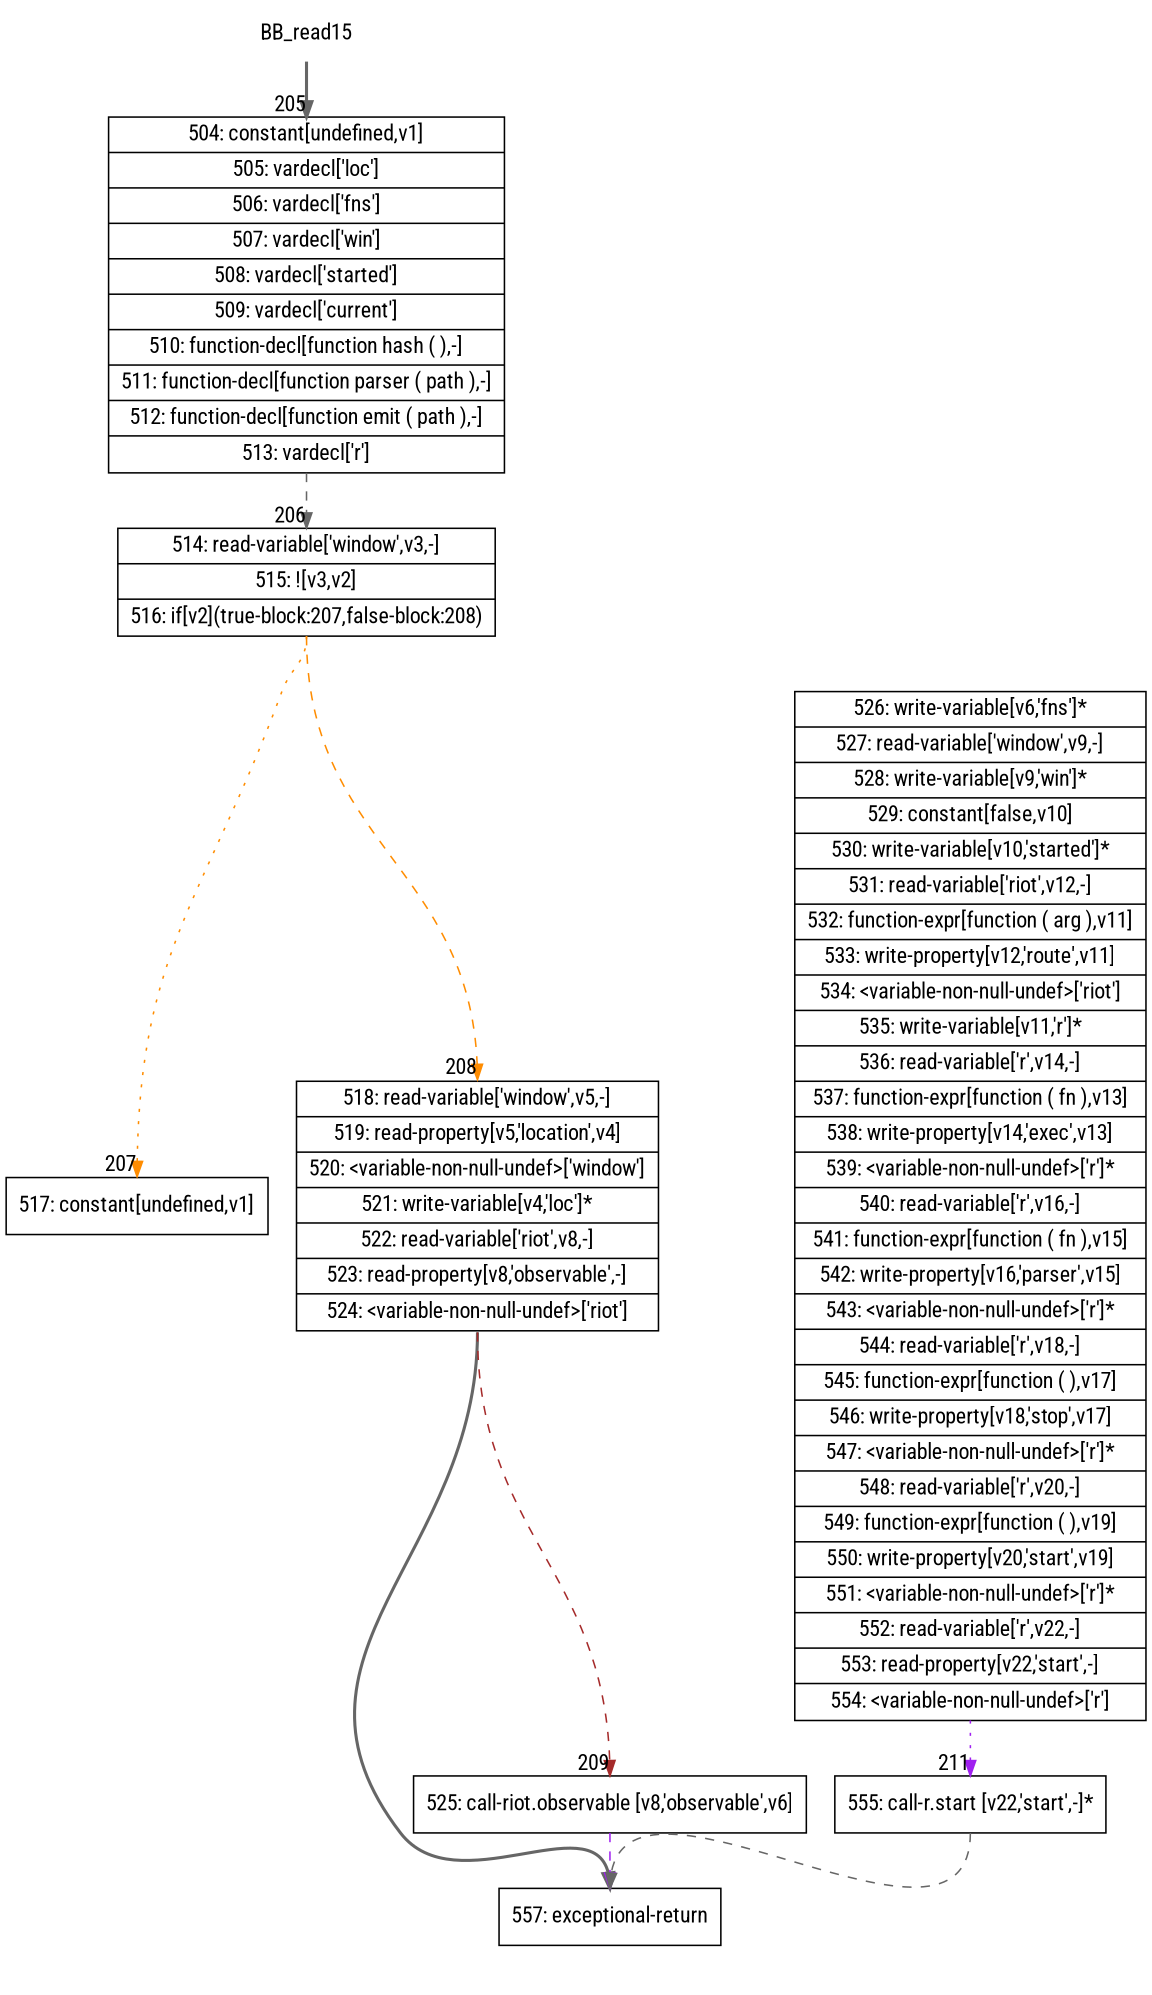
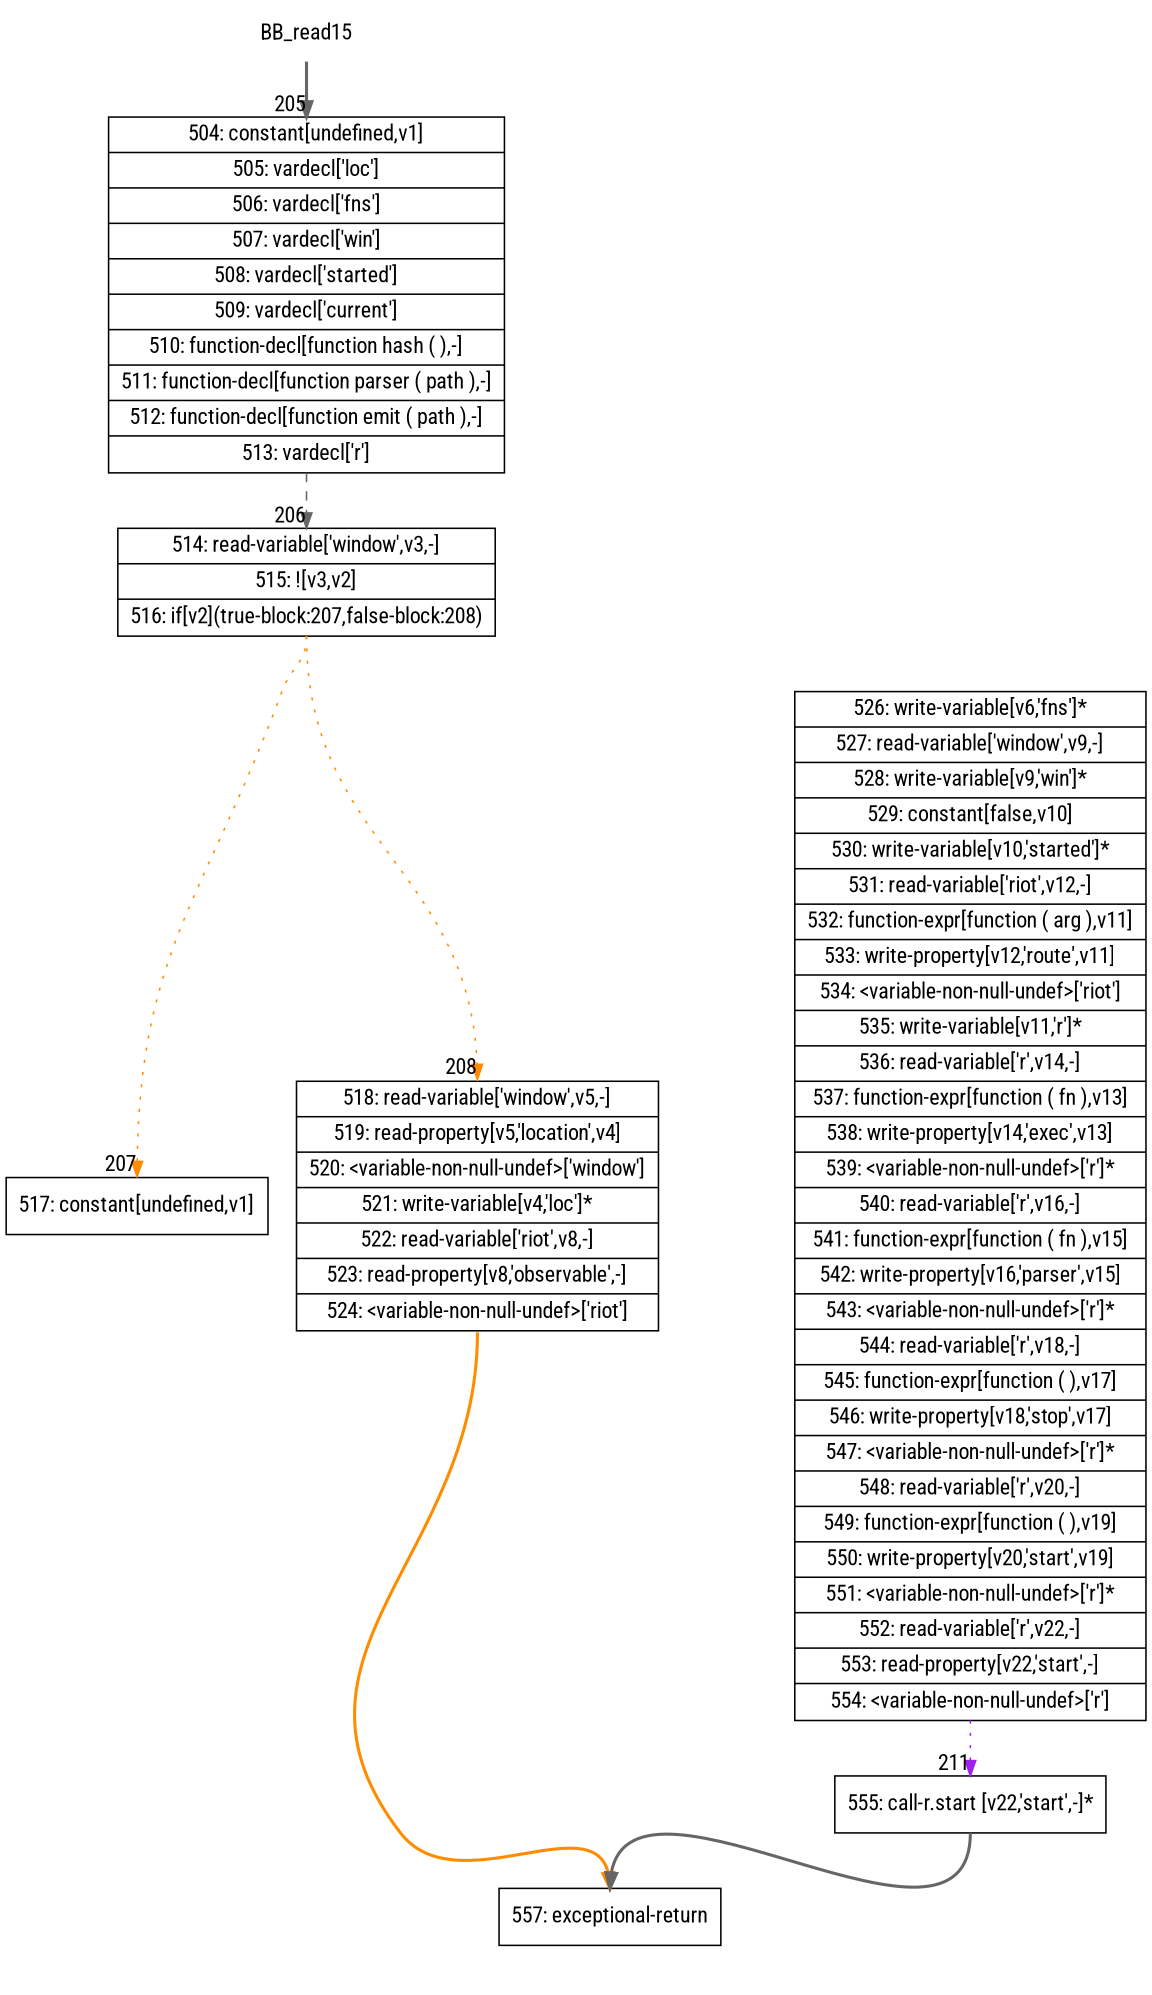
edge "514: read-variable['window',v3,-]" -> "518: read-variable['window',v5,-]": style dashed -> dotted
edge "518: read-variable['window',v5,-]" -> "557: exceptional-return": color gray40 -> darkorange
node "525: call-riot.observable [v8,'observable',v6]": removed
edge "555: call-r.start [v22,'start',-]*" -> "557: exceptional-return": style dashed -> bold
